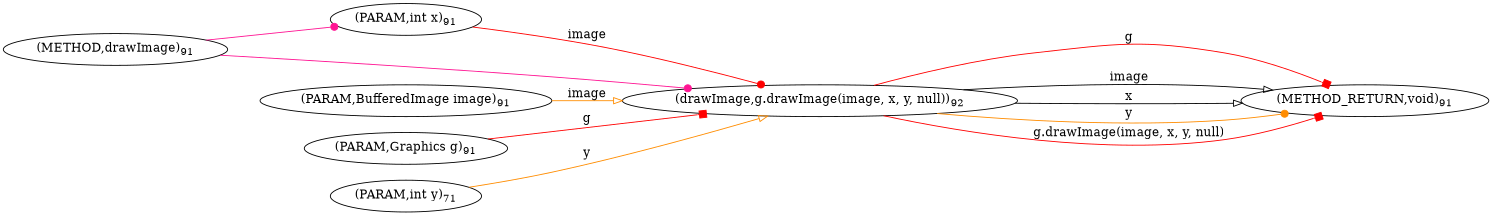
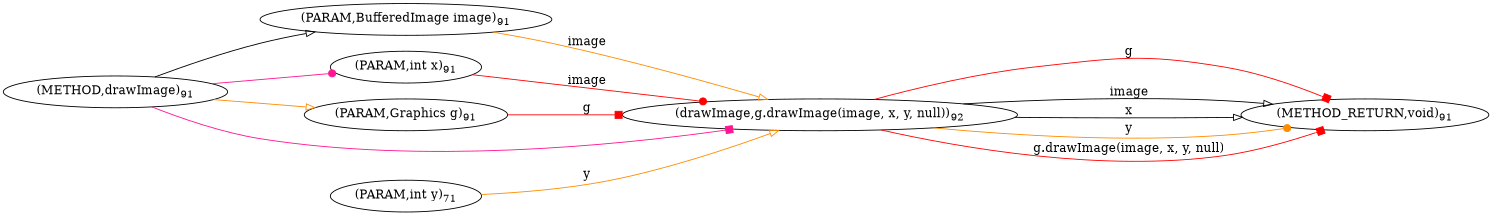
edge "(METHOD,drawImage)" -> "(PARAM,BufferedImage image)": added
edge "(METHOD,drawImage)" -> "(drawImage,g.drawImage(image, x, y, null))": arrowhead dot -> box
edge "(METHOD,drawImage)" -> "(PARAM,Graphics g)": added
